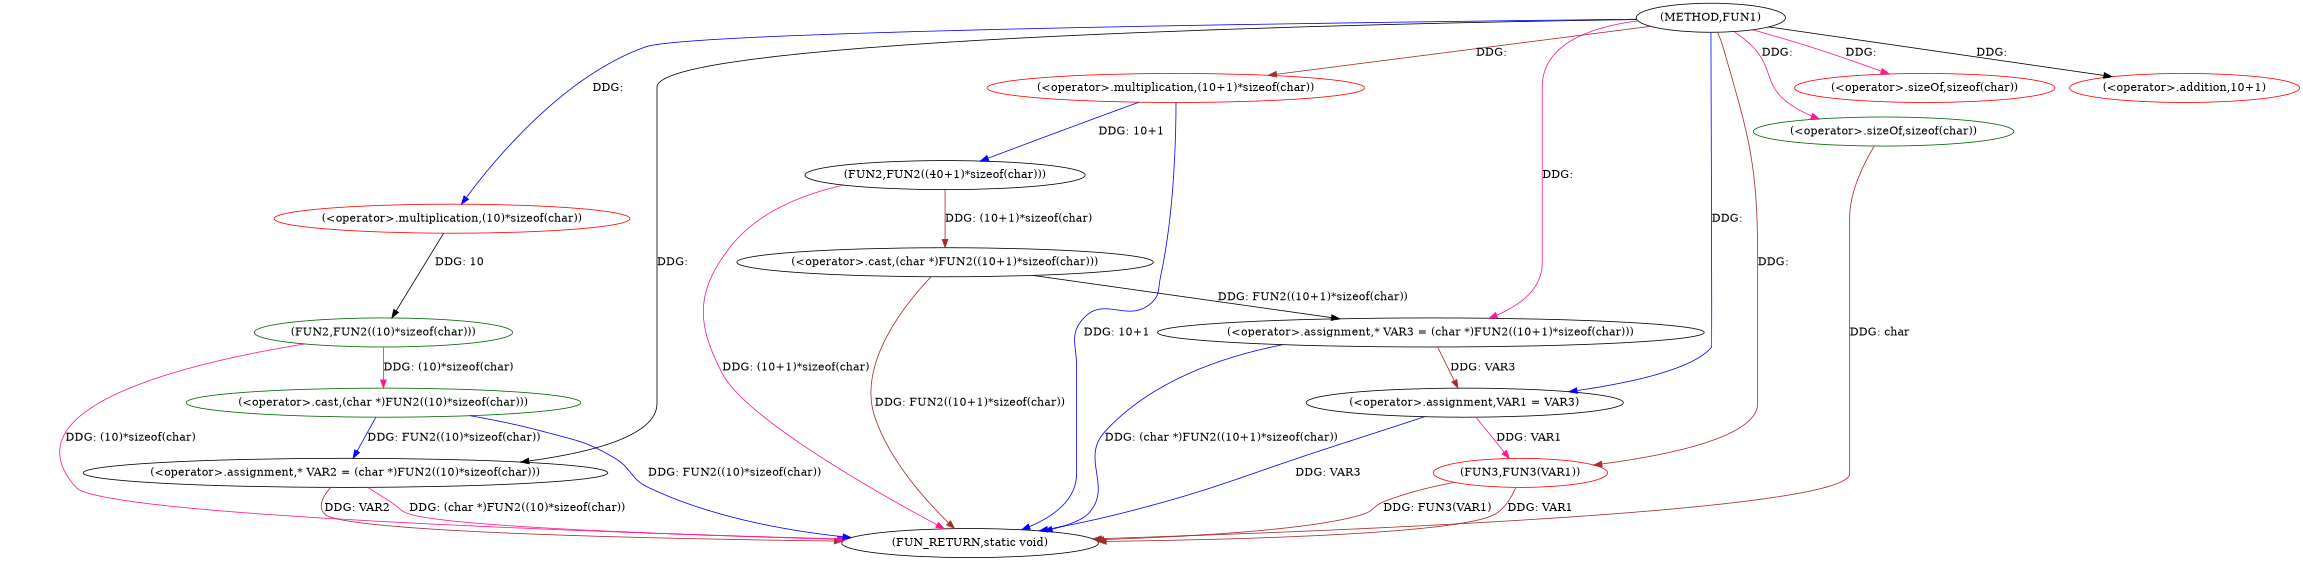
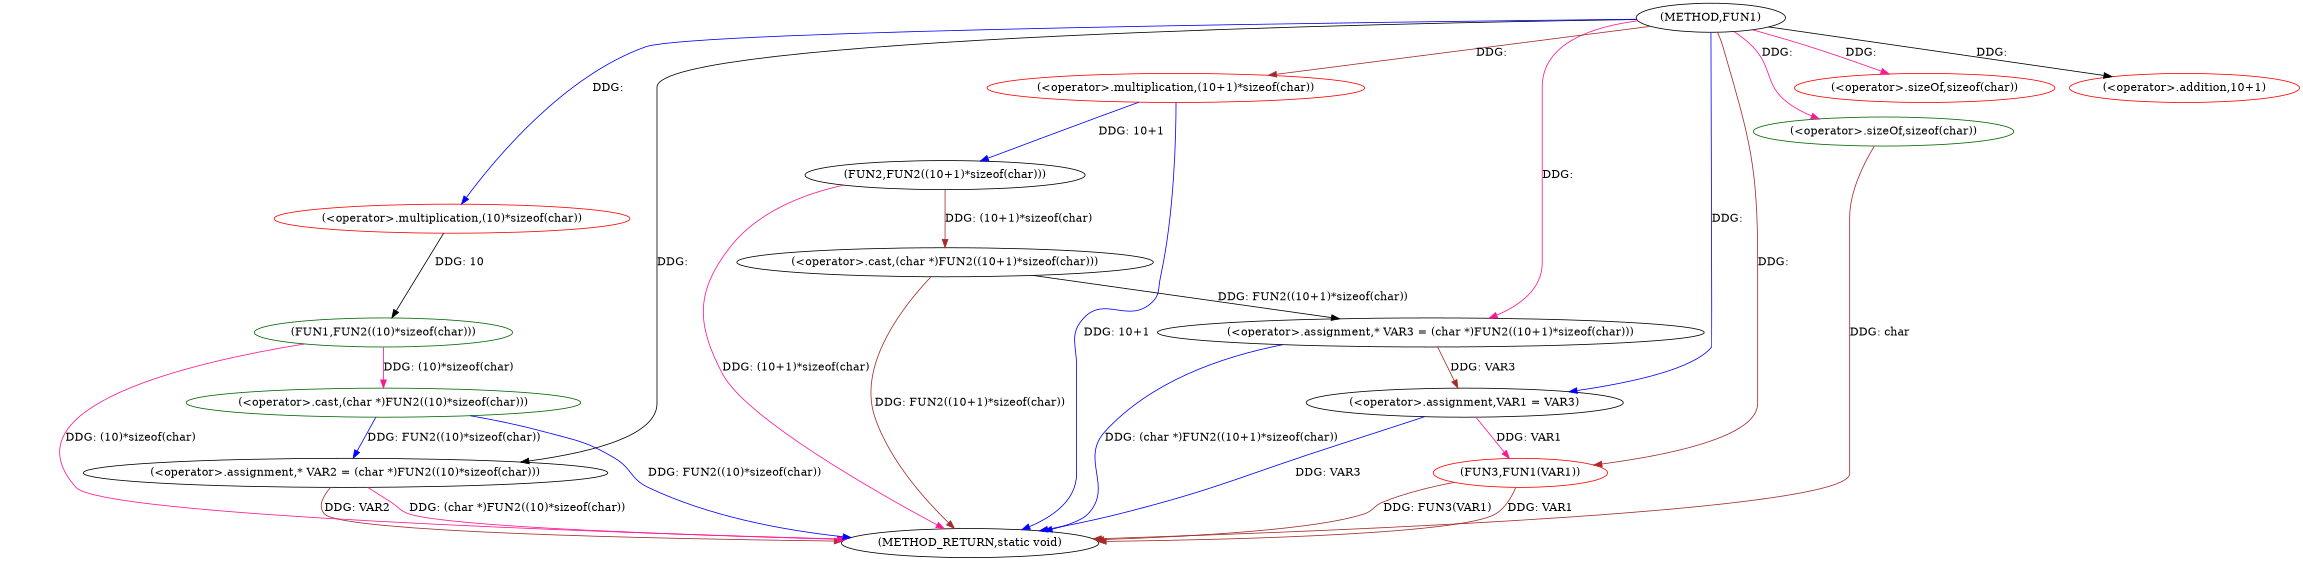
node "(FUN2,FUN2((40+1)*sizeof(char)))": label "(FUN2,FUN2((40+1)*sizeof(char)))" -> "(FUN2,FUN2((10+1)*sizeof(char)))"
node "(FUN2,FUN2((10)*sizeof(char)))": label "(FUN2,FUN2((10)*sizeof(char)))" -> "(FUN1,FUN2((10)*sizeof(char)))"
node "(FUN3,FUN3(VAR1))": label "(FUN3,FUN3(VAR1))" -> "(FUN3,FUN1(VAR1))"
node "(FUN_RETURN,static void)": label "(FUN_RETURN,static void)" -> "(METHOD_RETURN,static void)"
